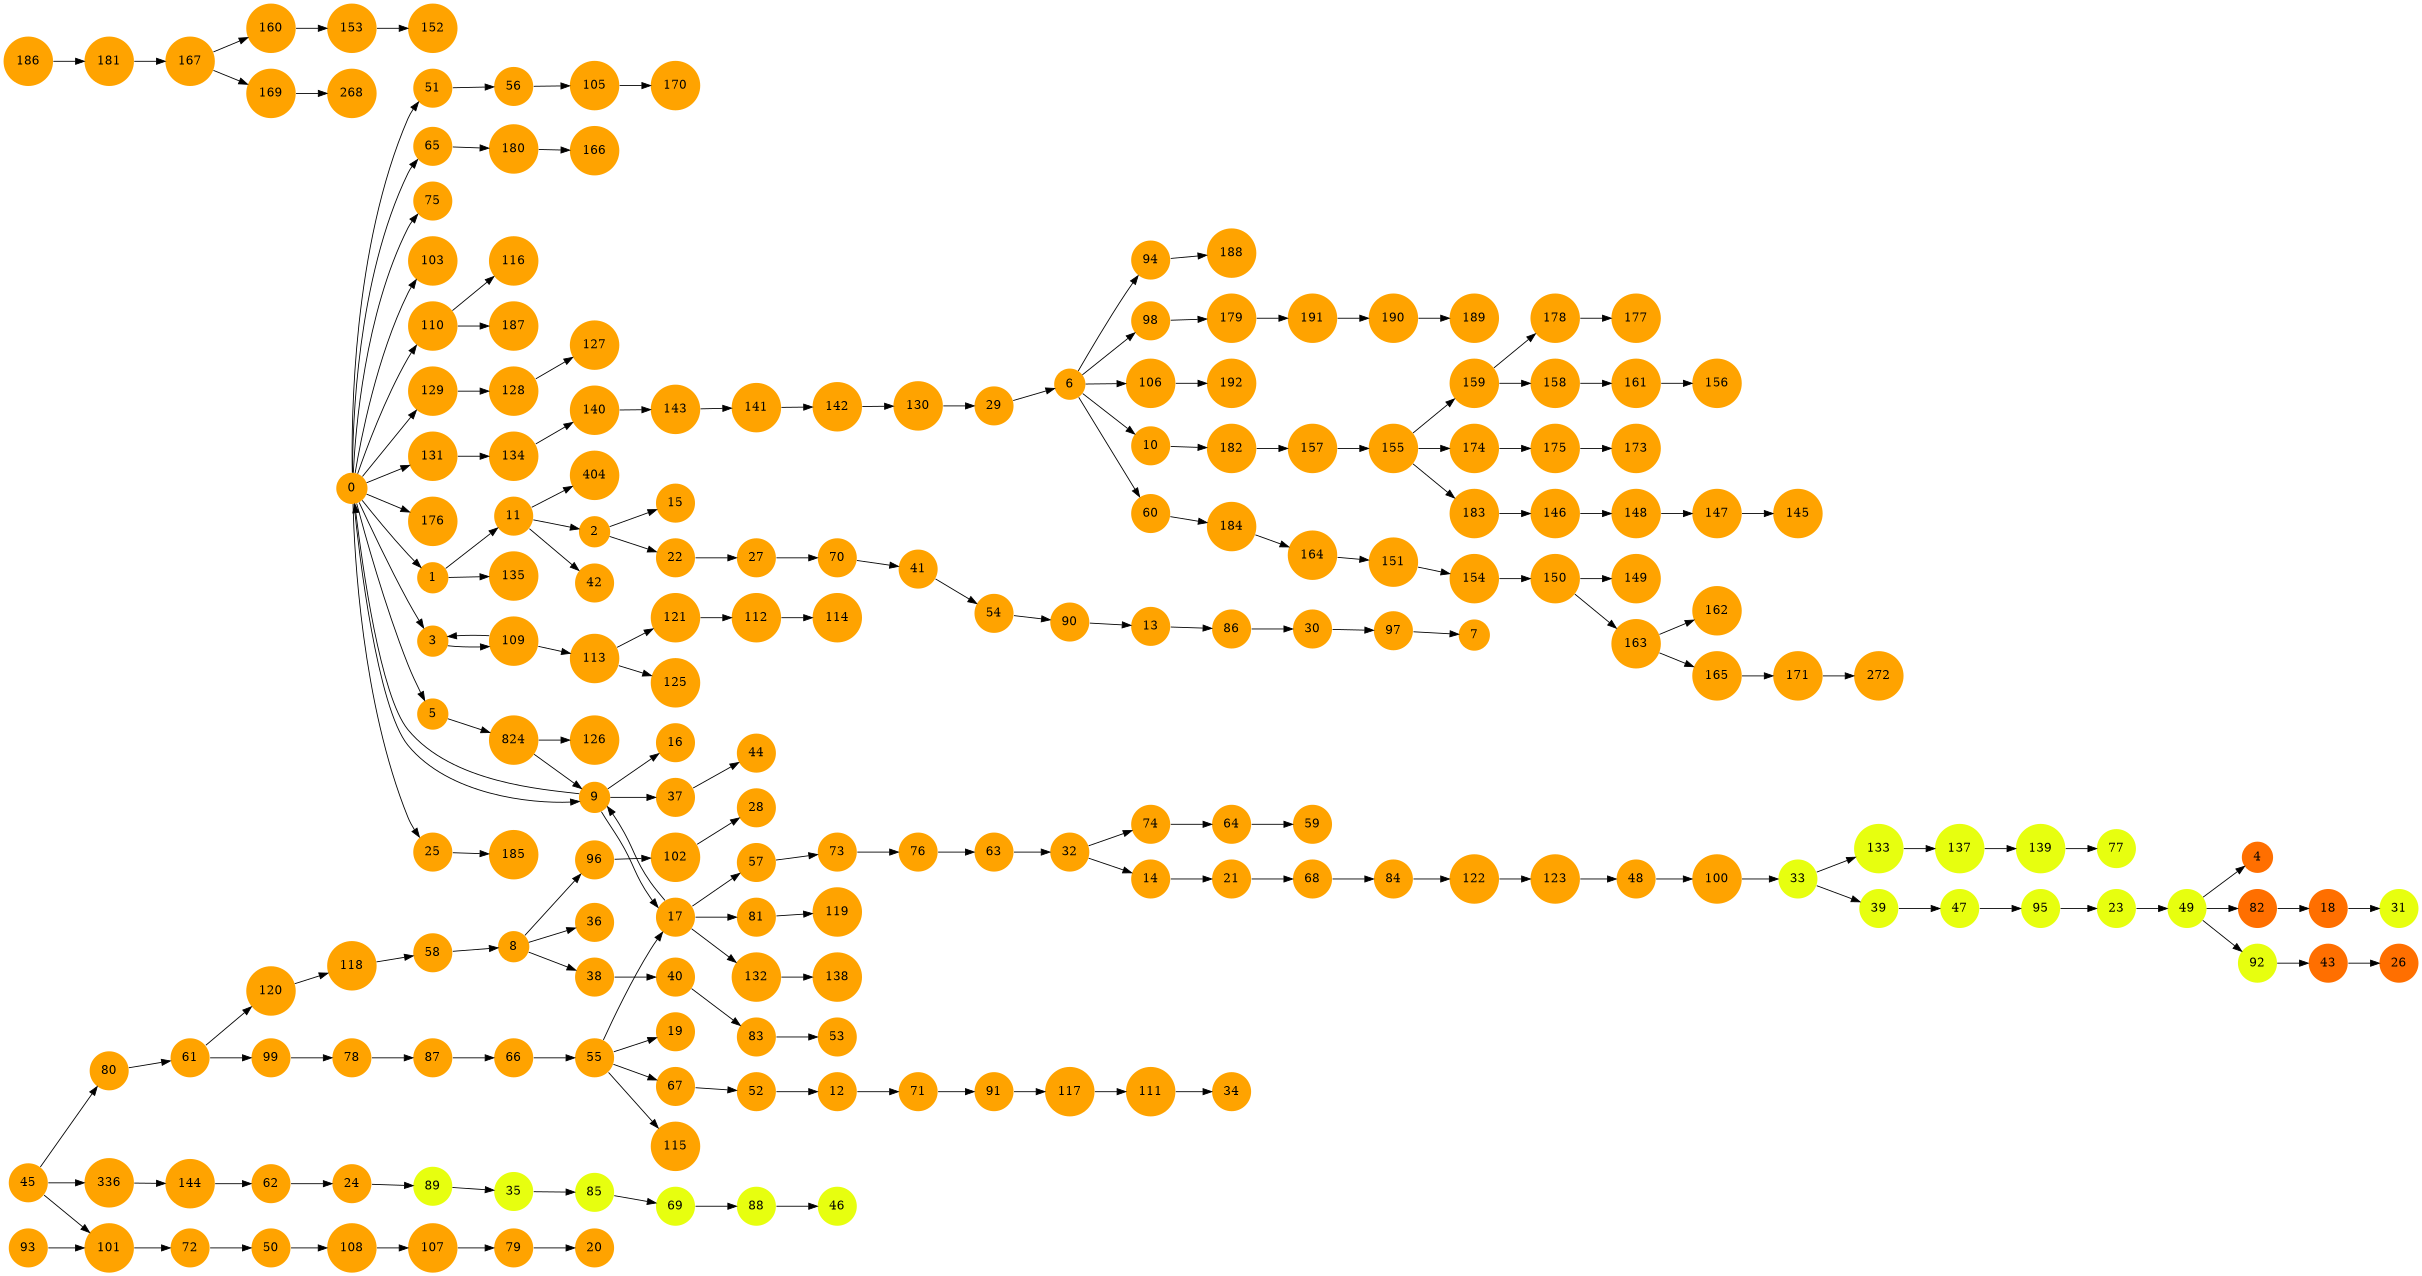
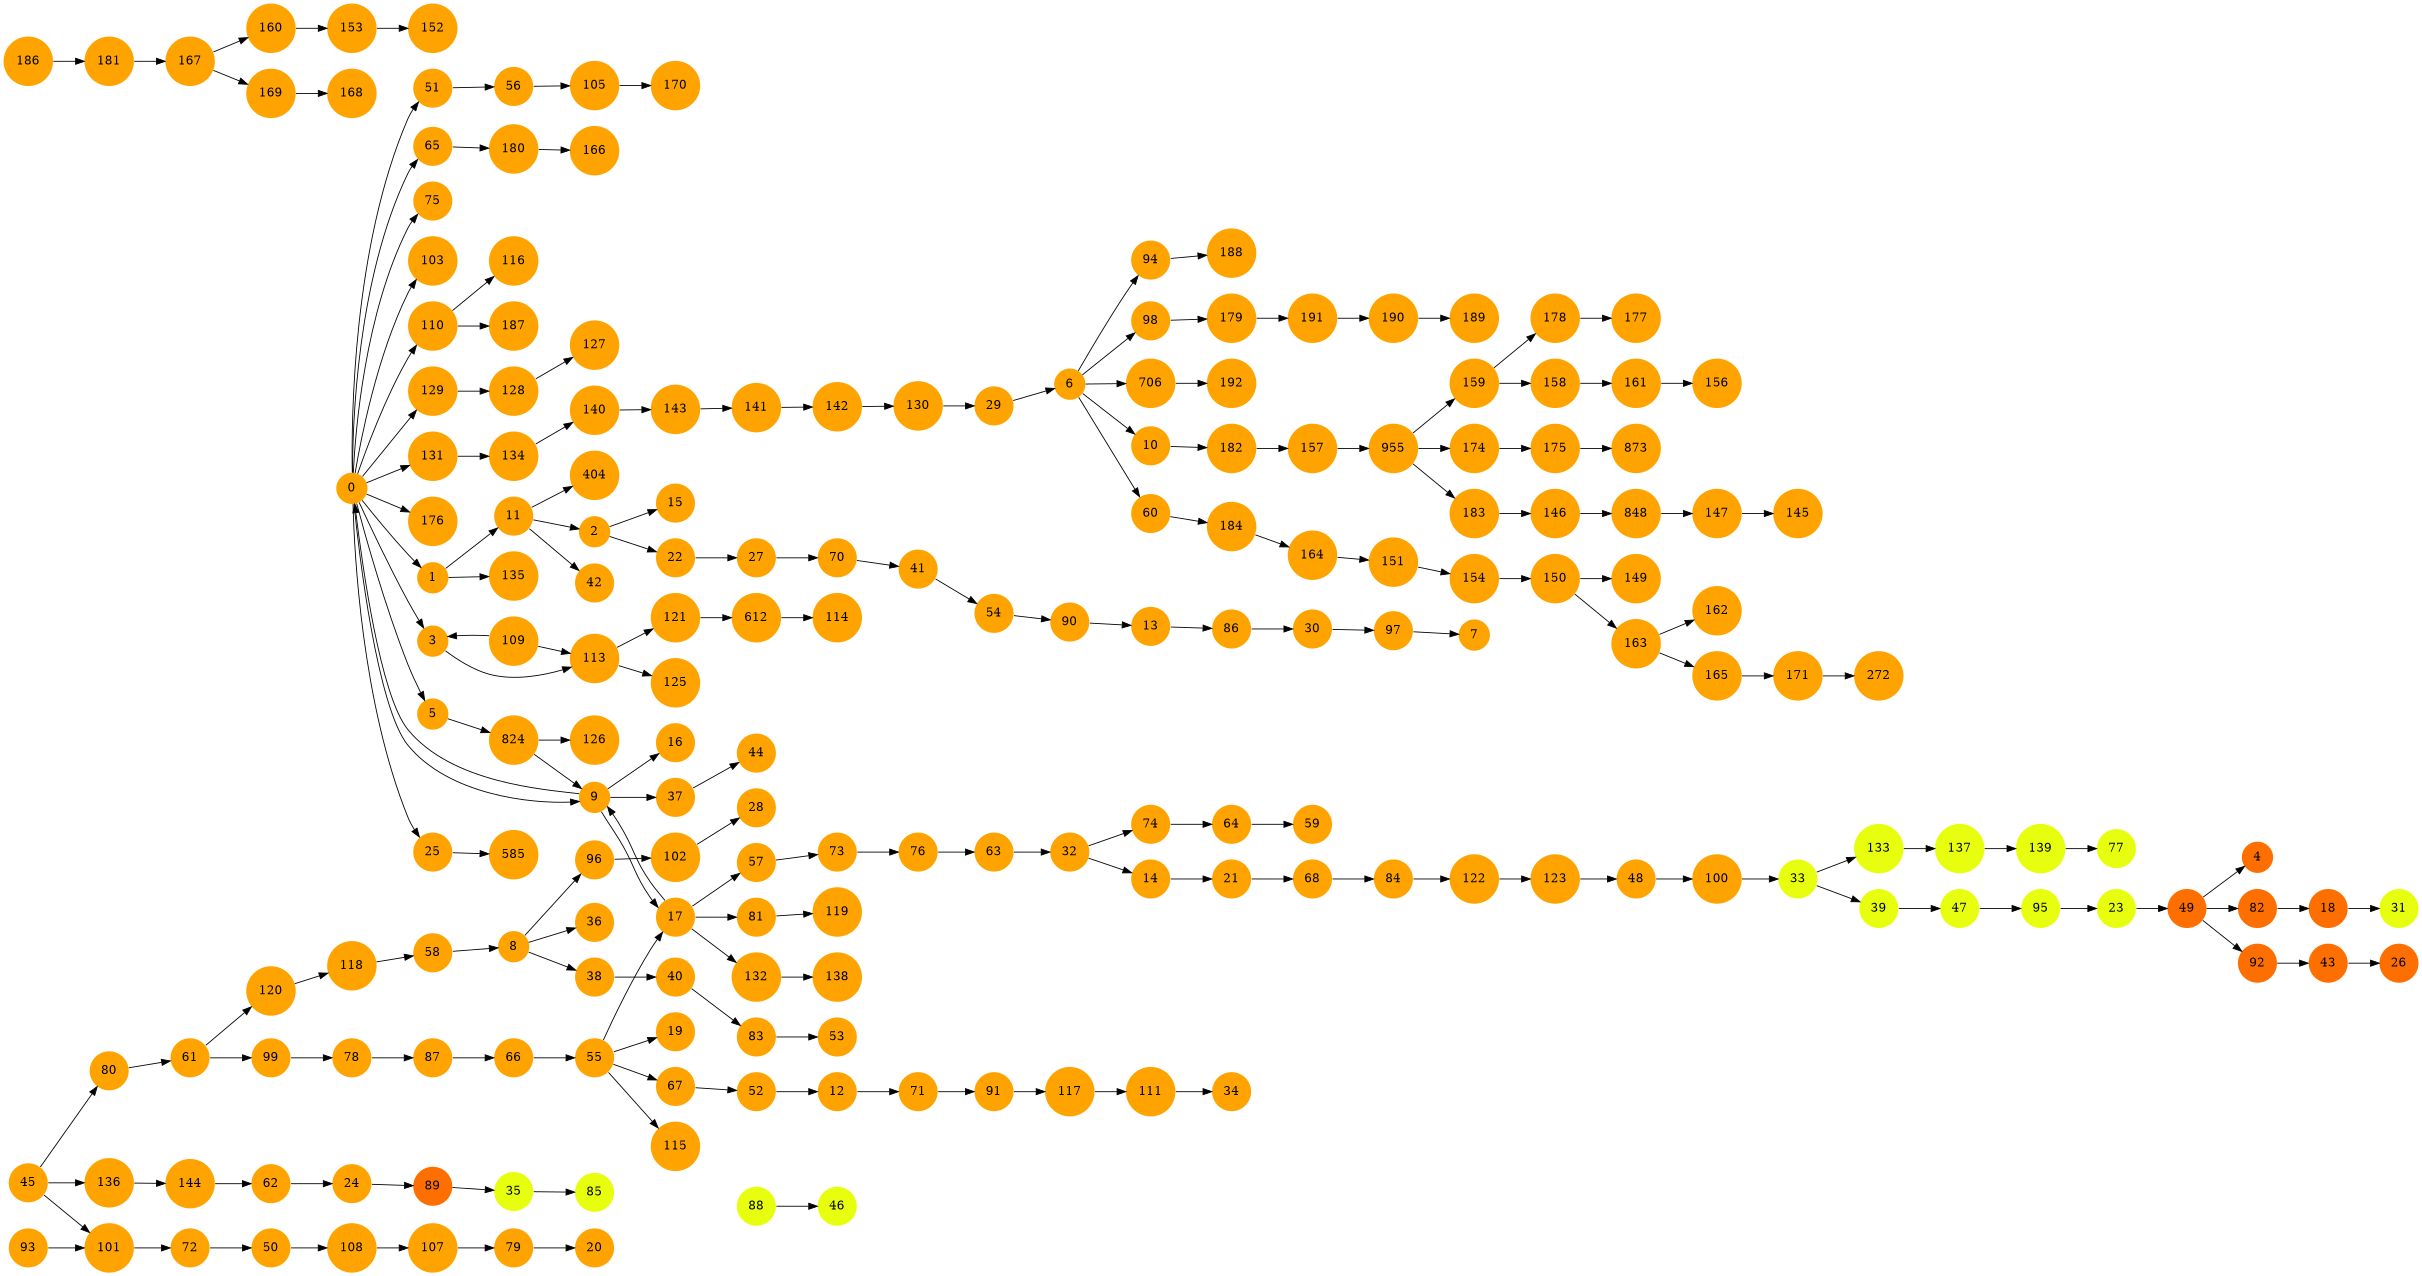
node "268": label "268" -> "168"
node "106": label "106" -> "706"
node "155": label "155" -> "955"
node "173": label "173" -> "873"
node "148": label "148" -> "848"
node "112": label "112" -> "612"
edge "3" -> "109": now "3" -> "113"
node "185": label "185" -> "585"
node "49": fillcolor #e7ff0f -> #ff6f00
node "92": fillcolor #e7ff0f -> #ff6f00
node "336": label "336" -> "136"
node "89": fillcolor #e7ff0f -> #ff6f00
node "69": removed
